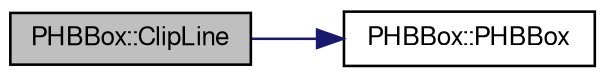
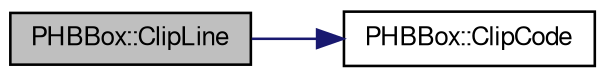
node "PHBBox::PHBBox": label "PHBBox::PHBBox" -> "PHBBox::ClipCode"
